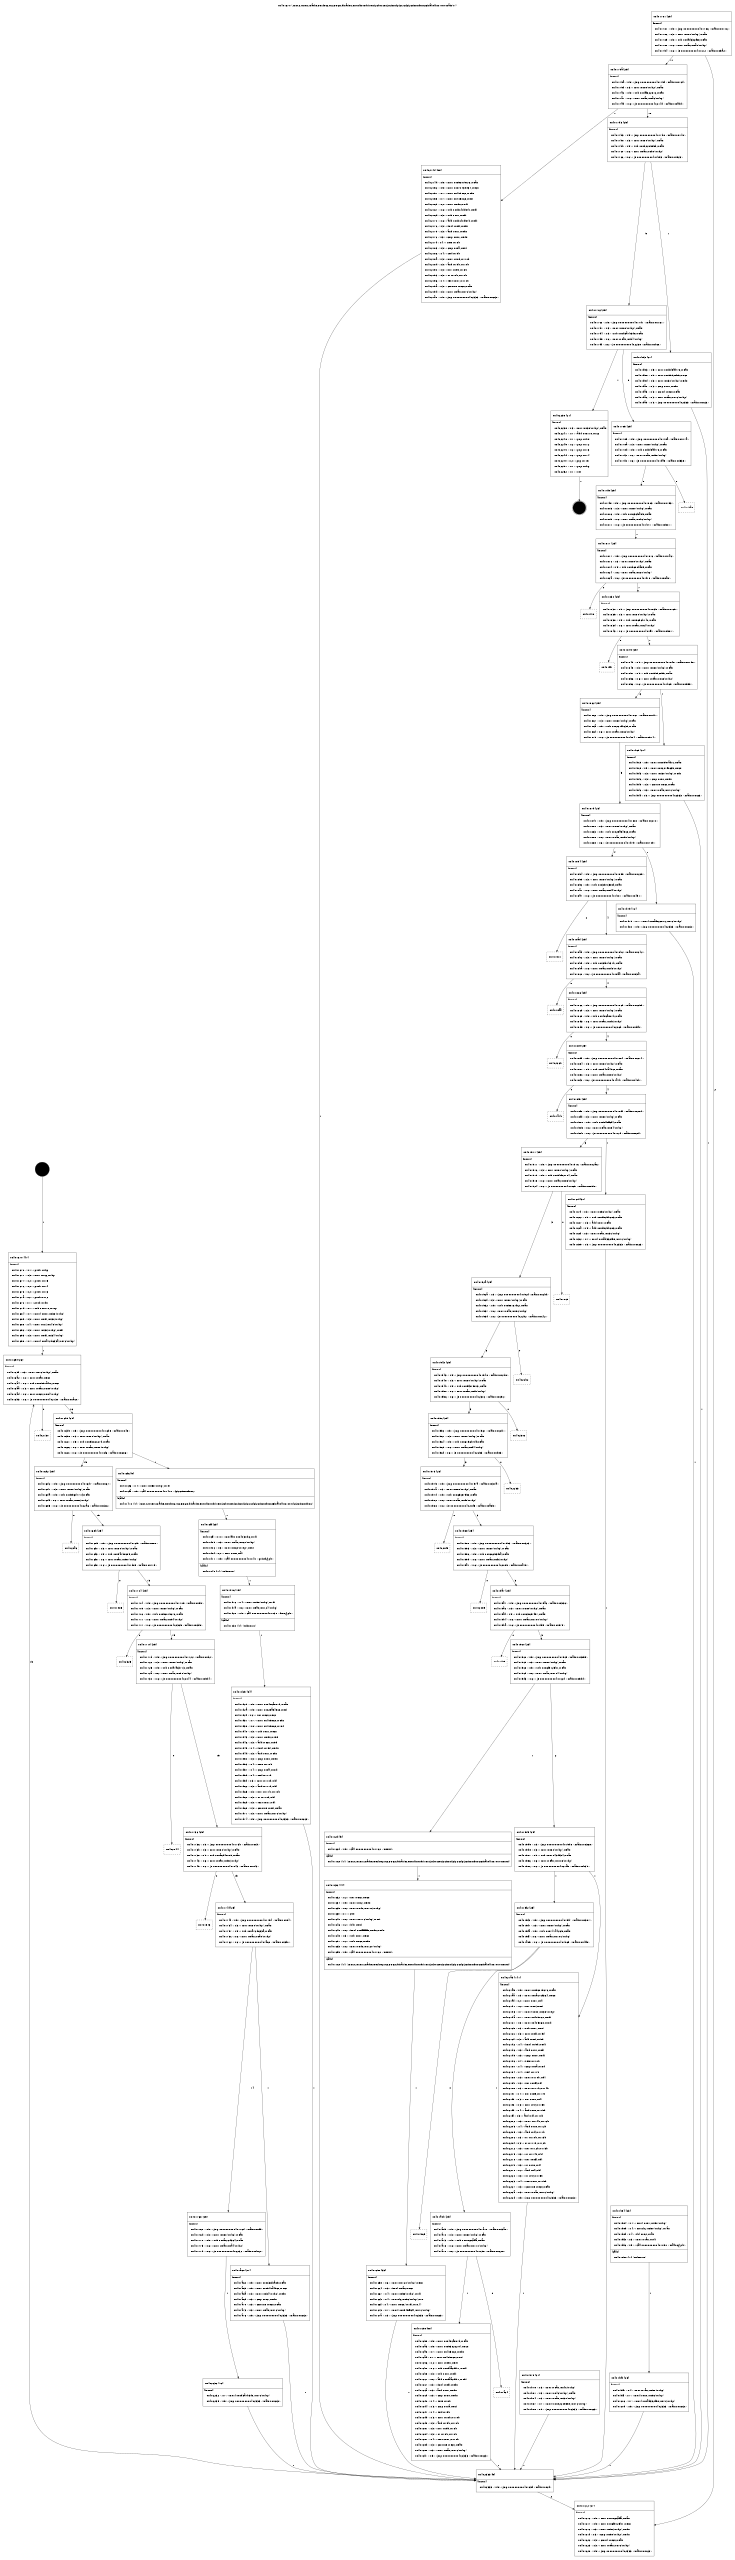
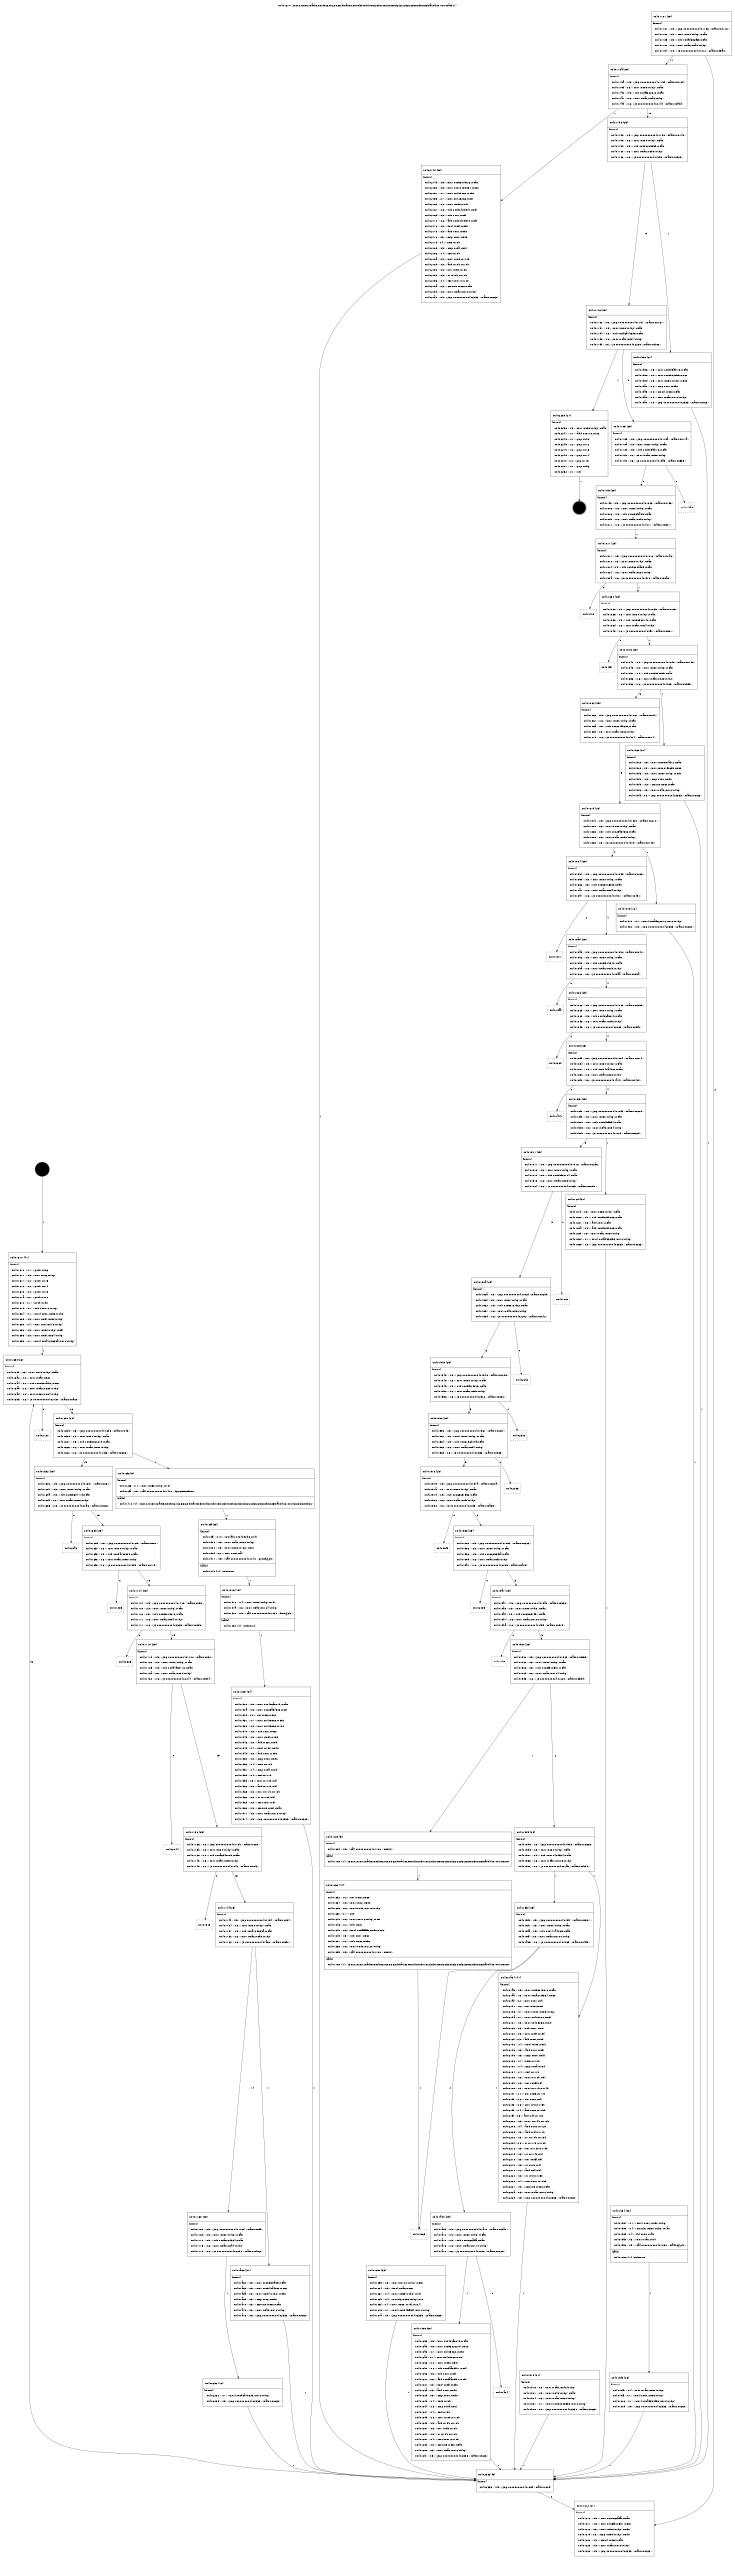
edge "0x401c32 [44]" -> "0x401c5e [33]": now "0x401c32 [44]" -> "0x401b65"
